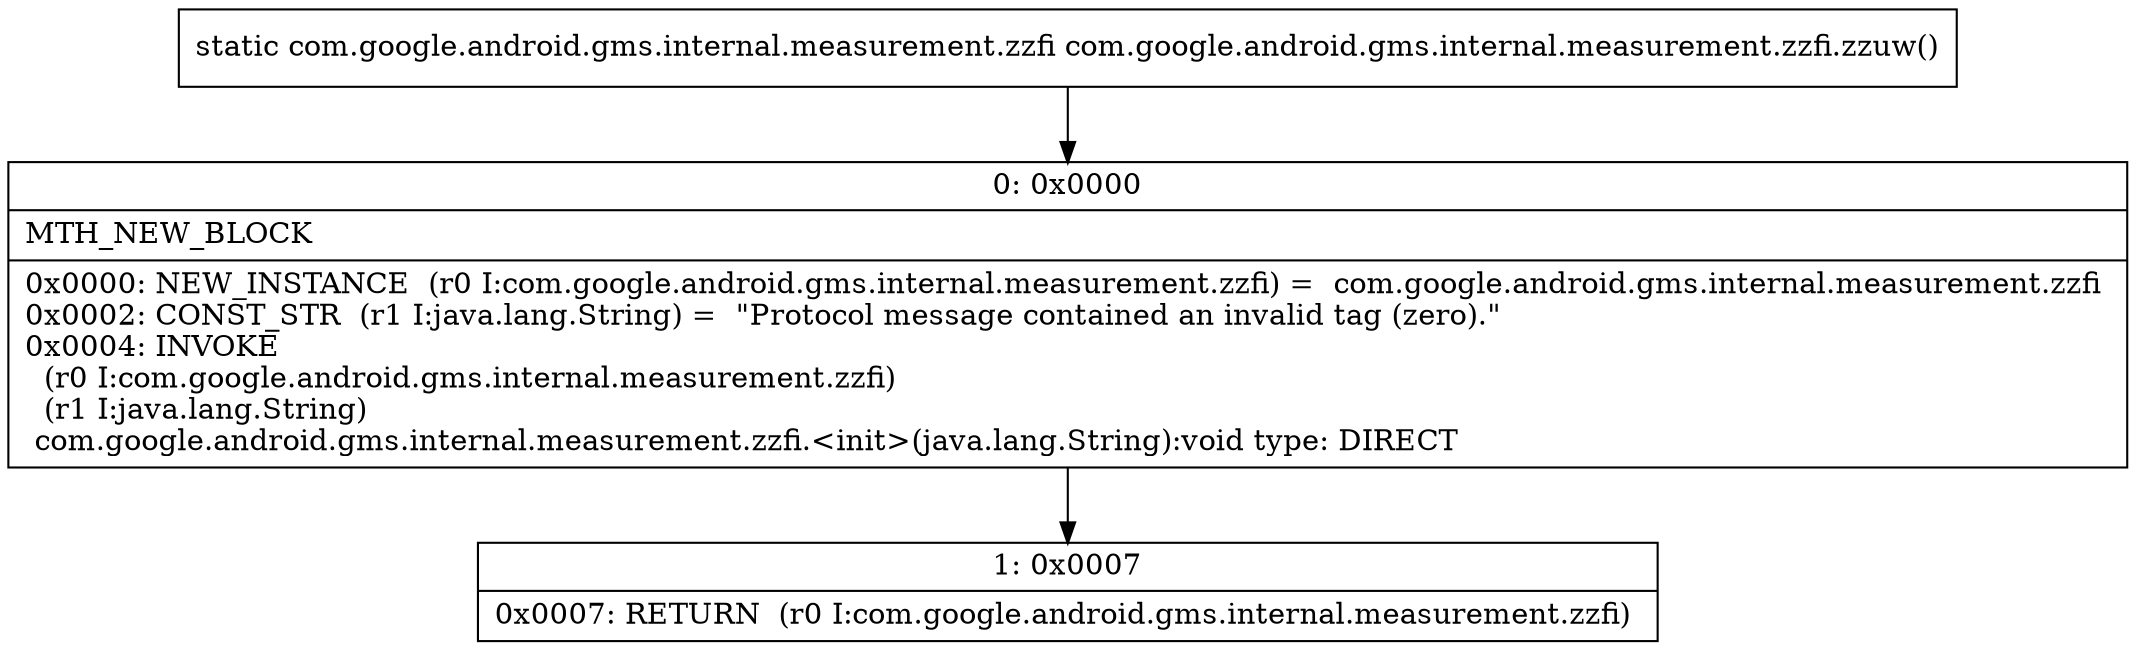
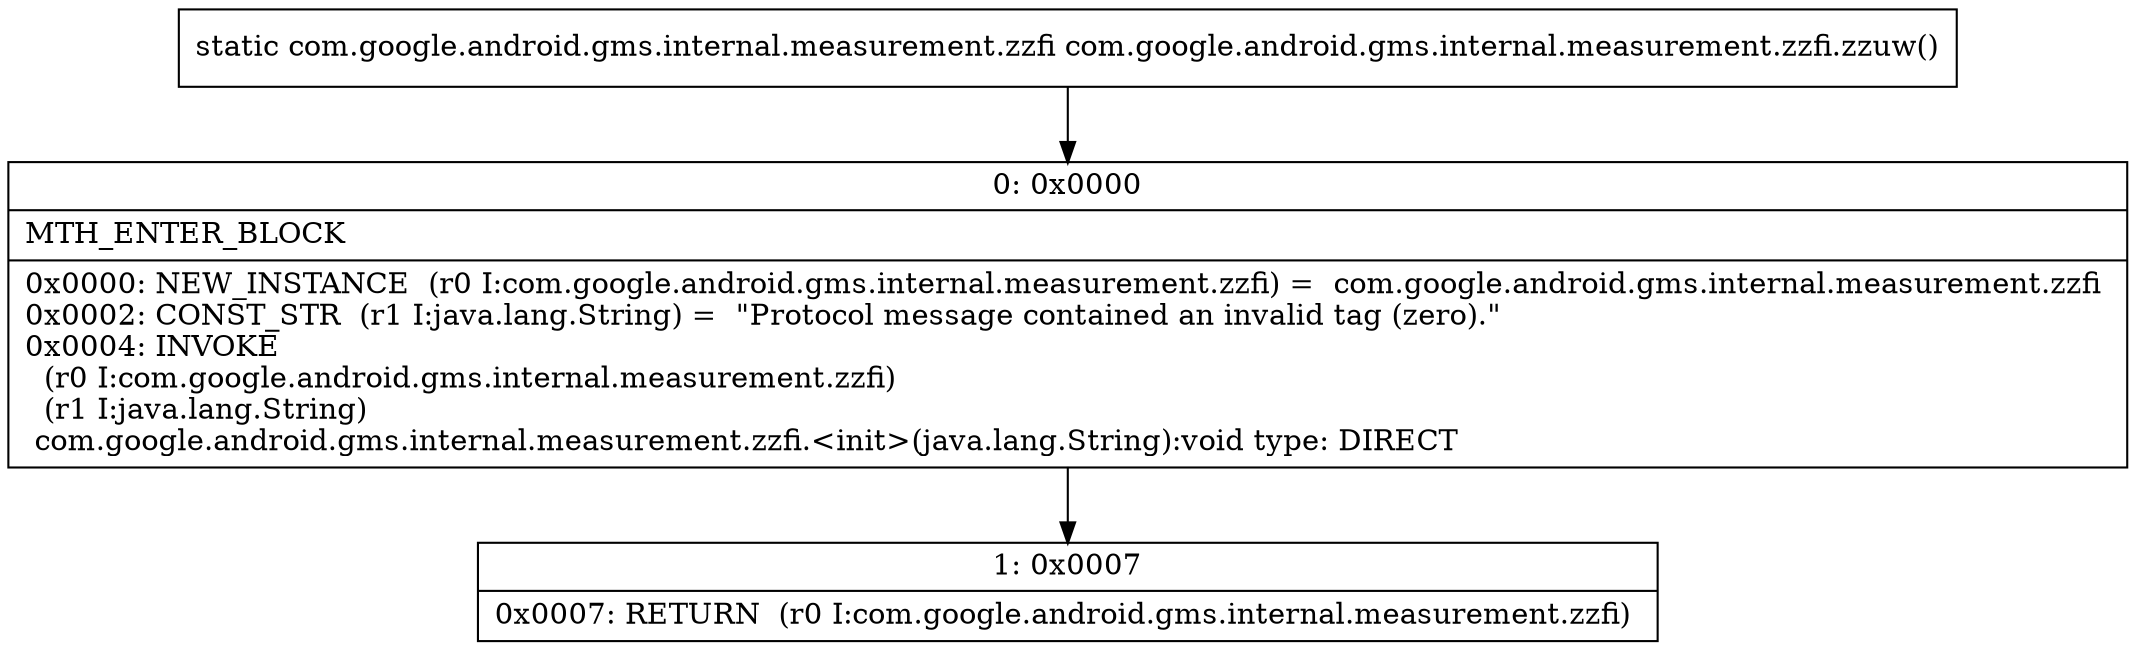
node "0: 0x0000": text "MTH_NEW_BLOCK" -> "MTH_ENTER_BLOCK"
